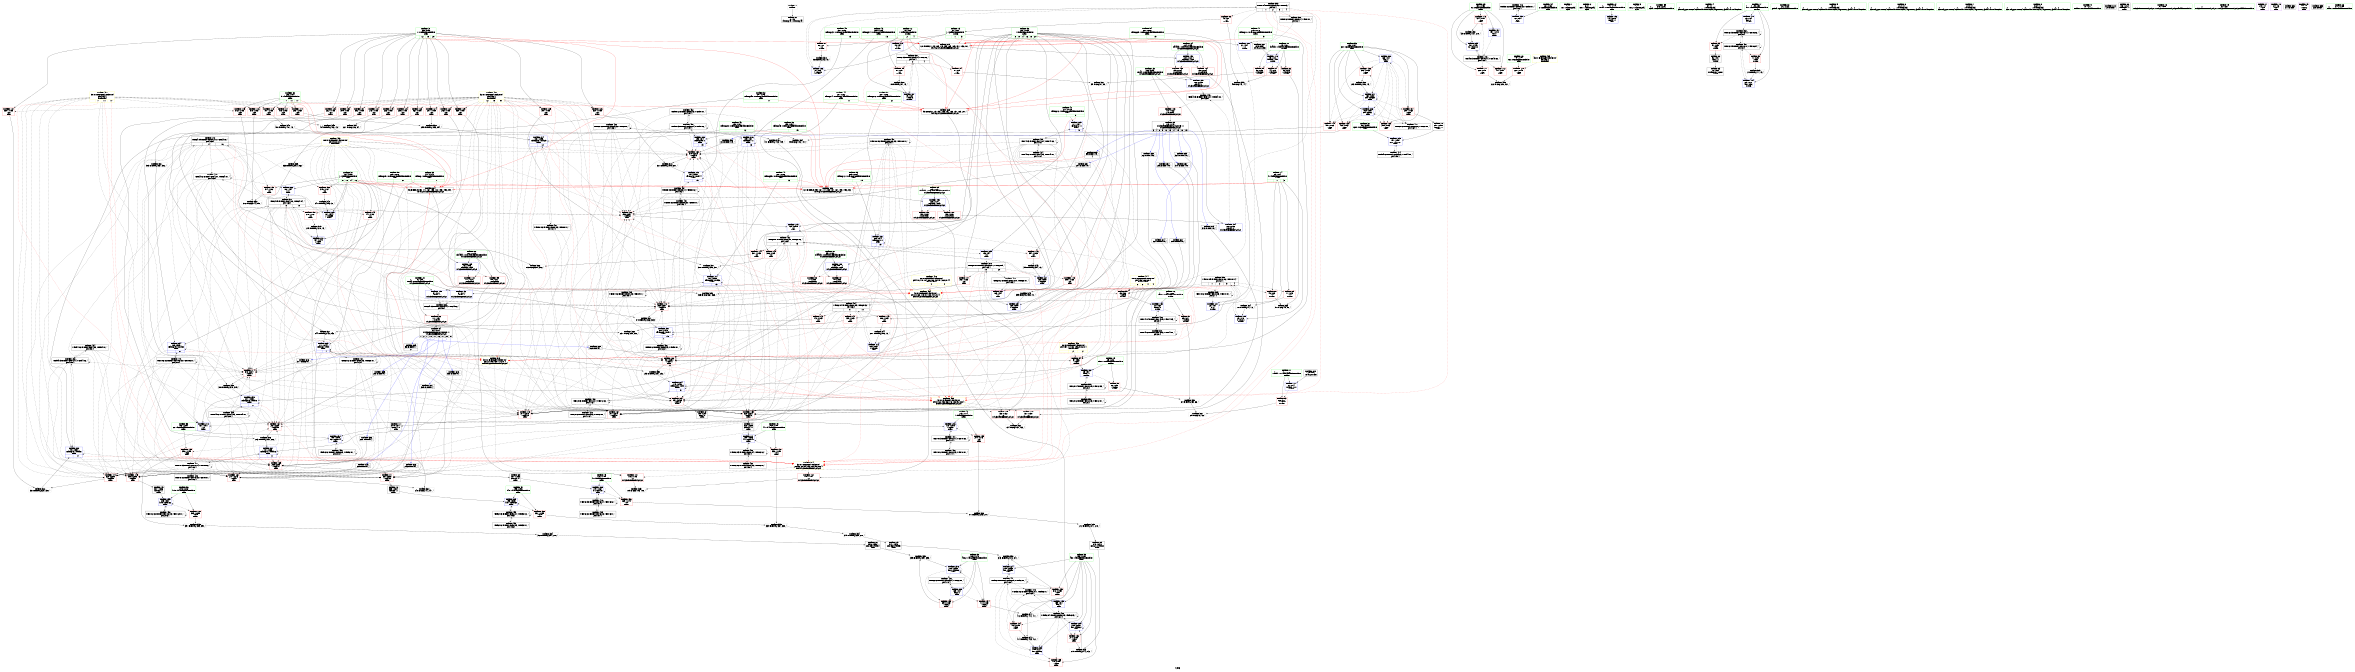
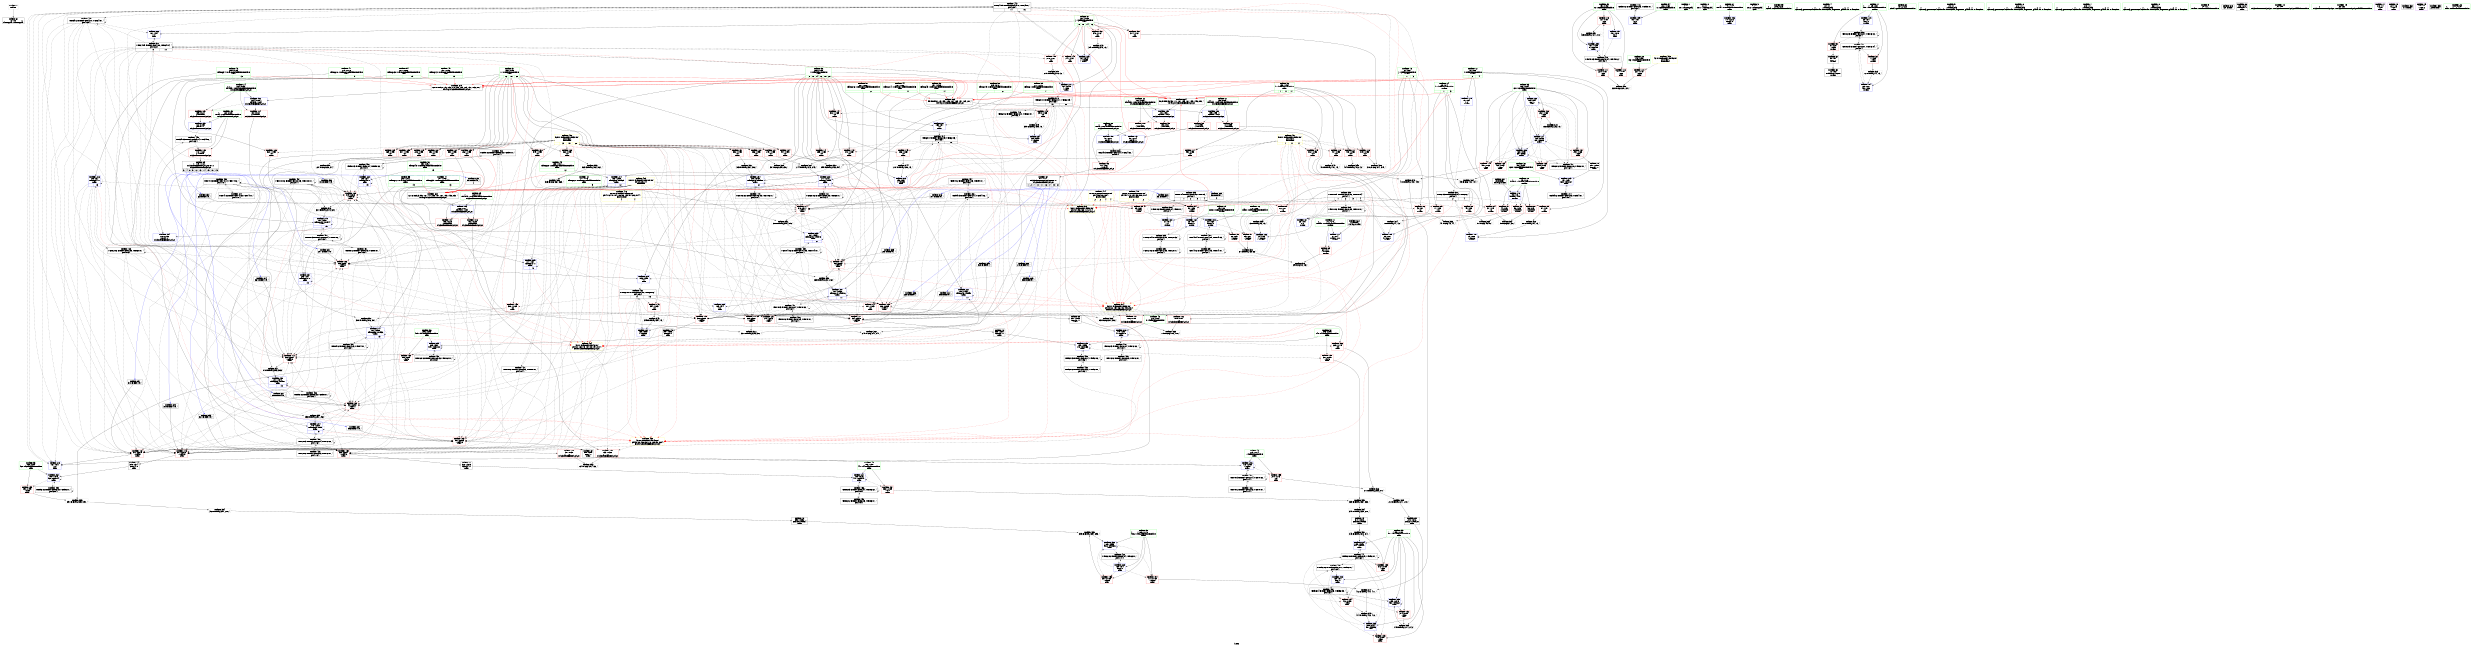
edge "NodeID: 86" -> "NodeID: 13": reversed
edge "NodeID: 229" -> "NodeID: 378": now "NodeID: 210" -> "NodeID: 378"
